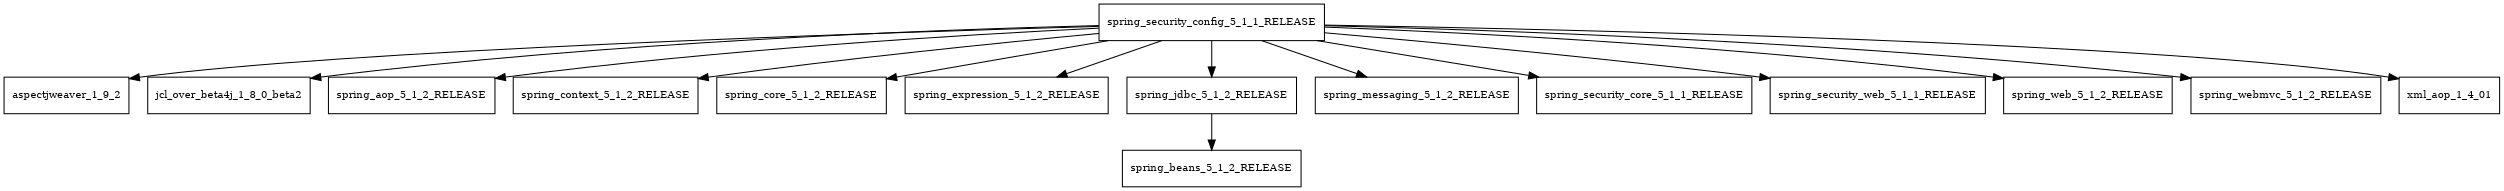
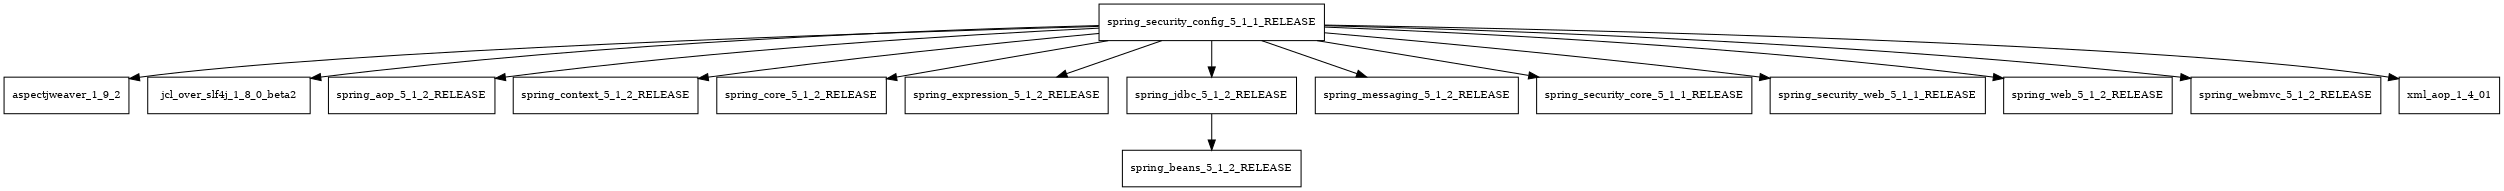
node "jcl_over_beta4j_1_8_0_beta2": label "jcl_over_beta4j_1_8_0_beta2" -> "jcl_over_slf4j_1_8_0_beta2"
